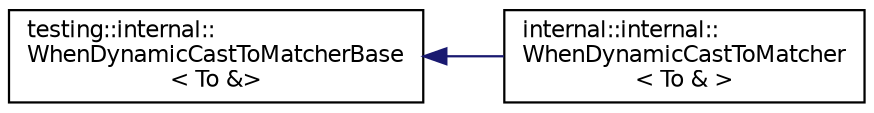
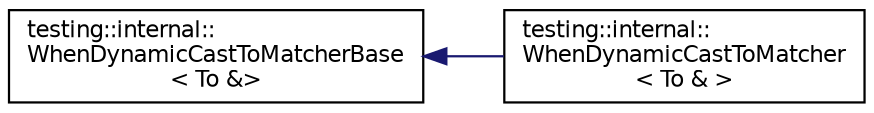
node "internal::internal:: WhenDynamicCastToMatcher < To & >": label "internal::internal:: WhenDynamicCastToMatcher < To & >" -> "testing::internal:: WhenDynamicCastToMatcher < To & >"
